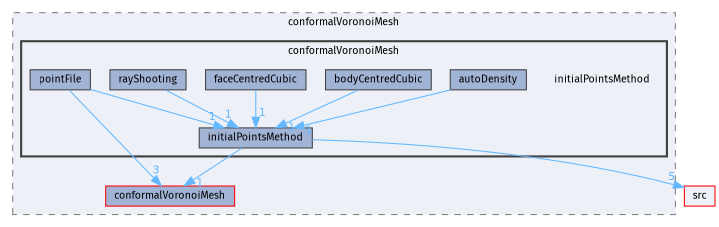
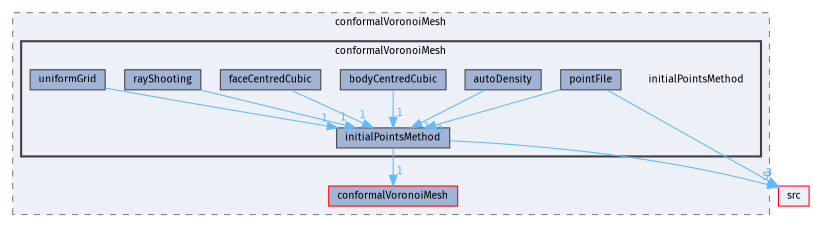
node "uniformGrid": added
edge "pointFile" -> "conformalVoronoiMesh": now "pointFile" -> "src"
